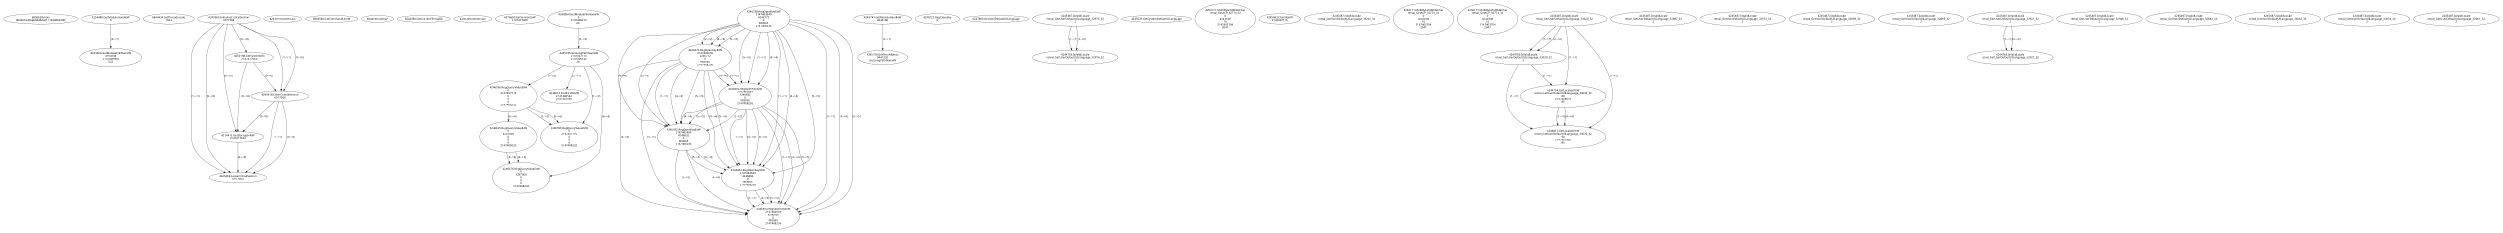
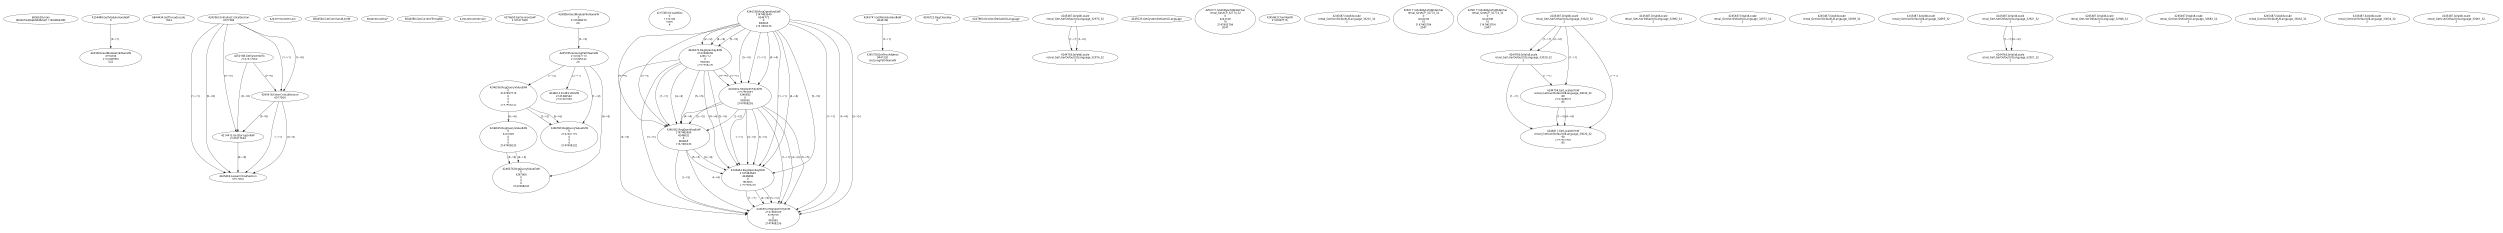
node "4215383.VirtualAlloc 0 1310704 4096 4": added
edge "4243965.InitializeCriticalSection 6917004" -> "4250188.GetSystemInfo 2147417660": removed, label "(0-->0)"
